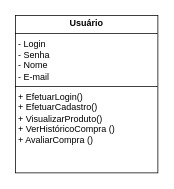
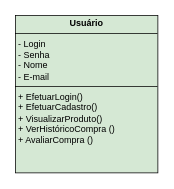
node "Usuário - Login - Senha - Nome - E-mail + EfetuarLogin() + EfetuarCadastro() + VisualizarProduto() + VerHistóricoCompra () + AvaliarCompra ()": fillcolor #ffffff -> #d5e8d4
